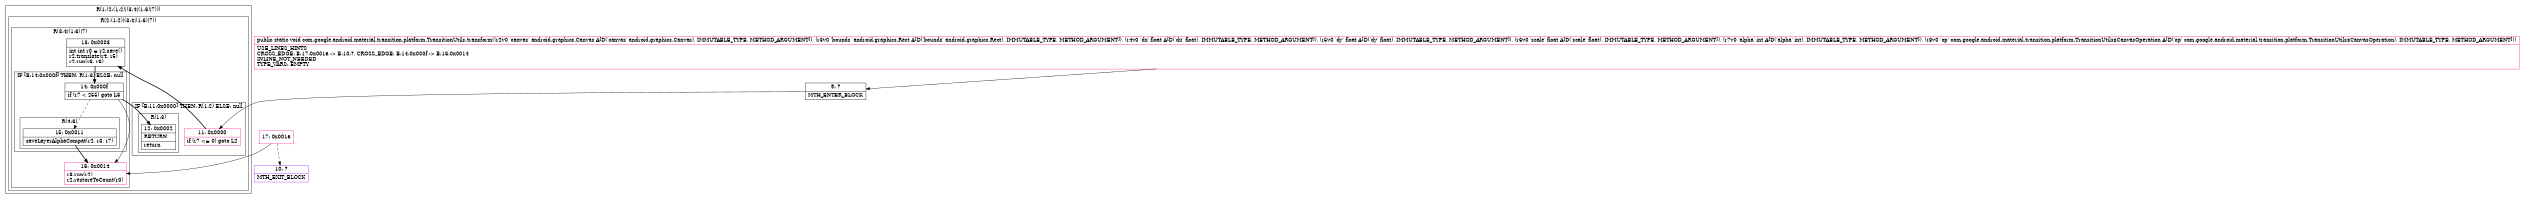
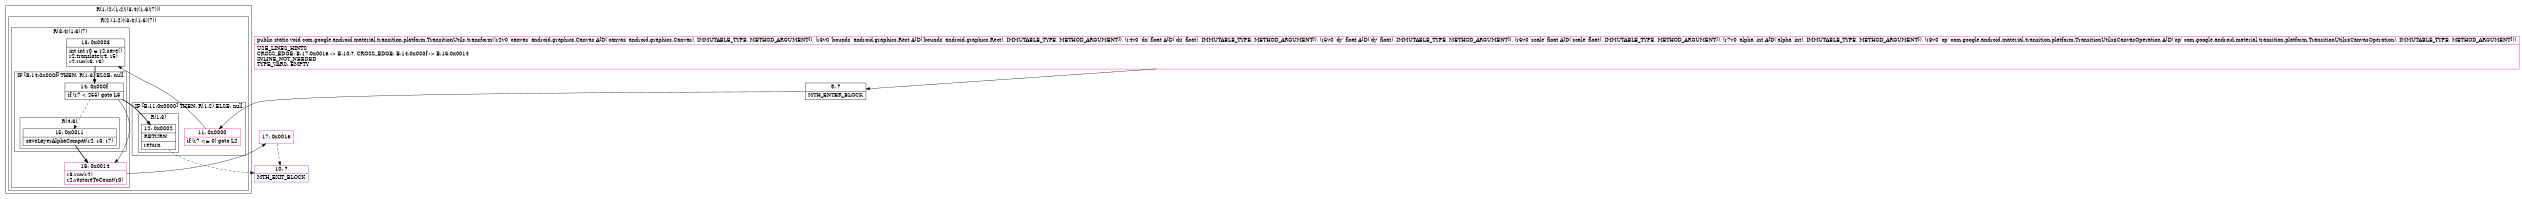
edge "11: 0x0000" -> "13: 0x0003": style bold -> solid
edge "17: 0x001a" -> "16: 0x0014": reversed
edge "12: 0x0002" -> "10: ?": added
